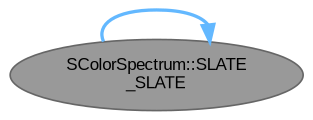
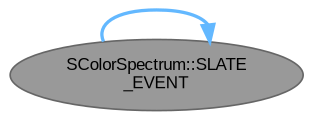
node "SColorSpectrum::SLATE _SLATE": label "SColorSpectrum::SLATE _SLATE" -> "SColorSpectrum::SLATE _EVENT"
